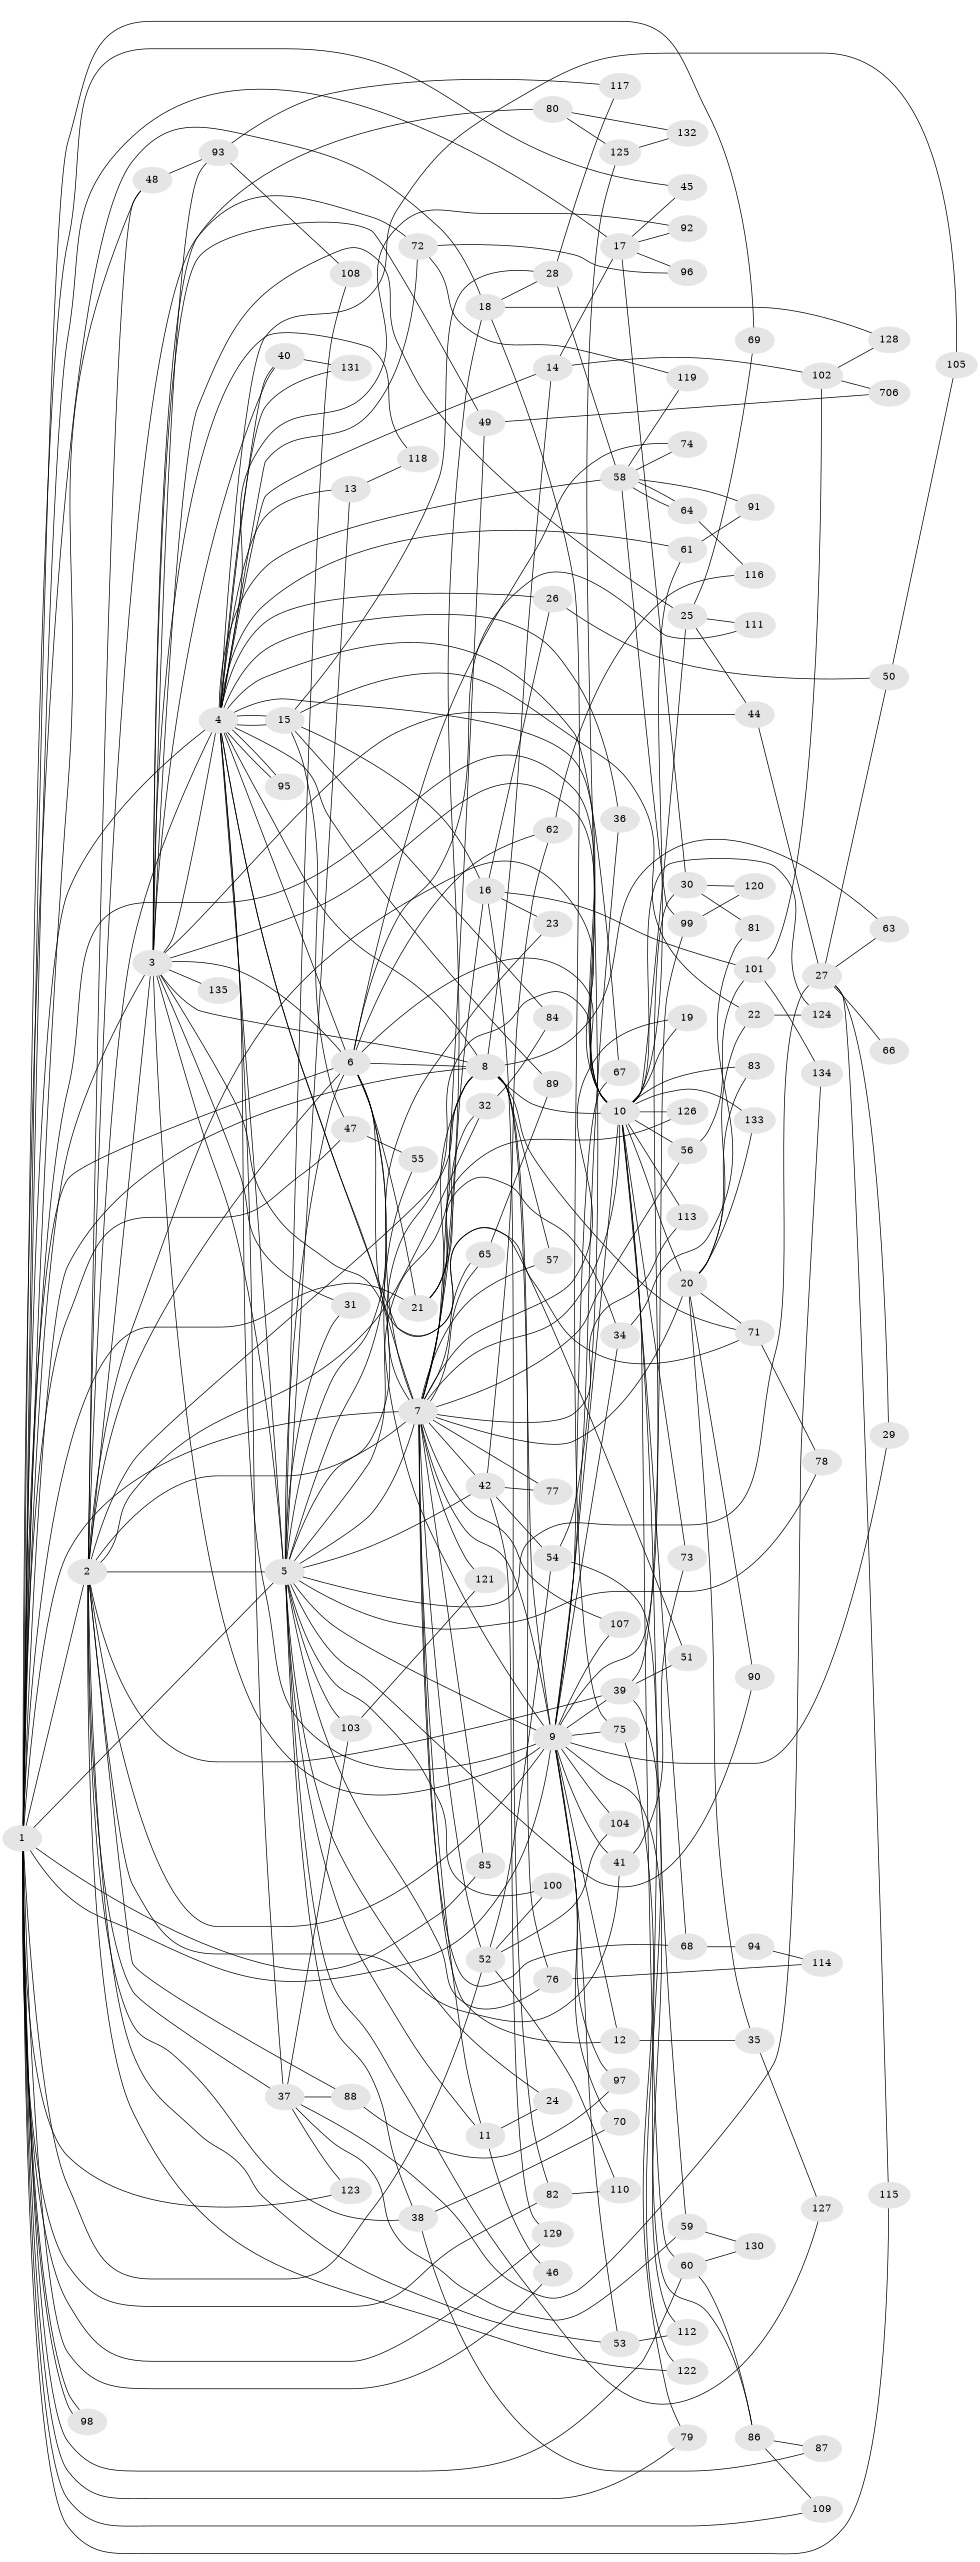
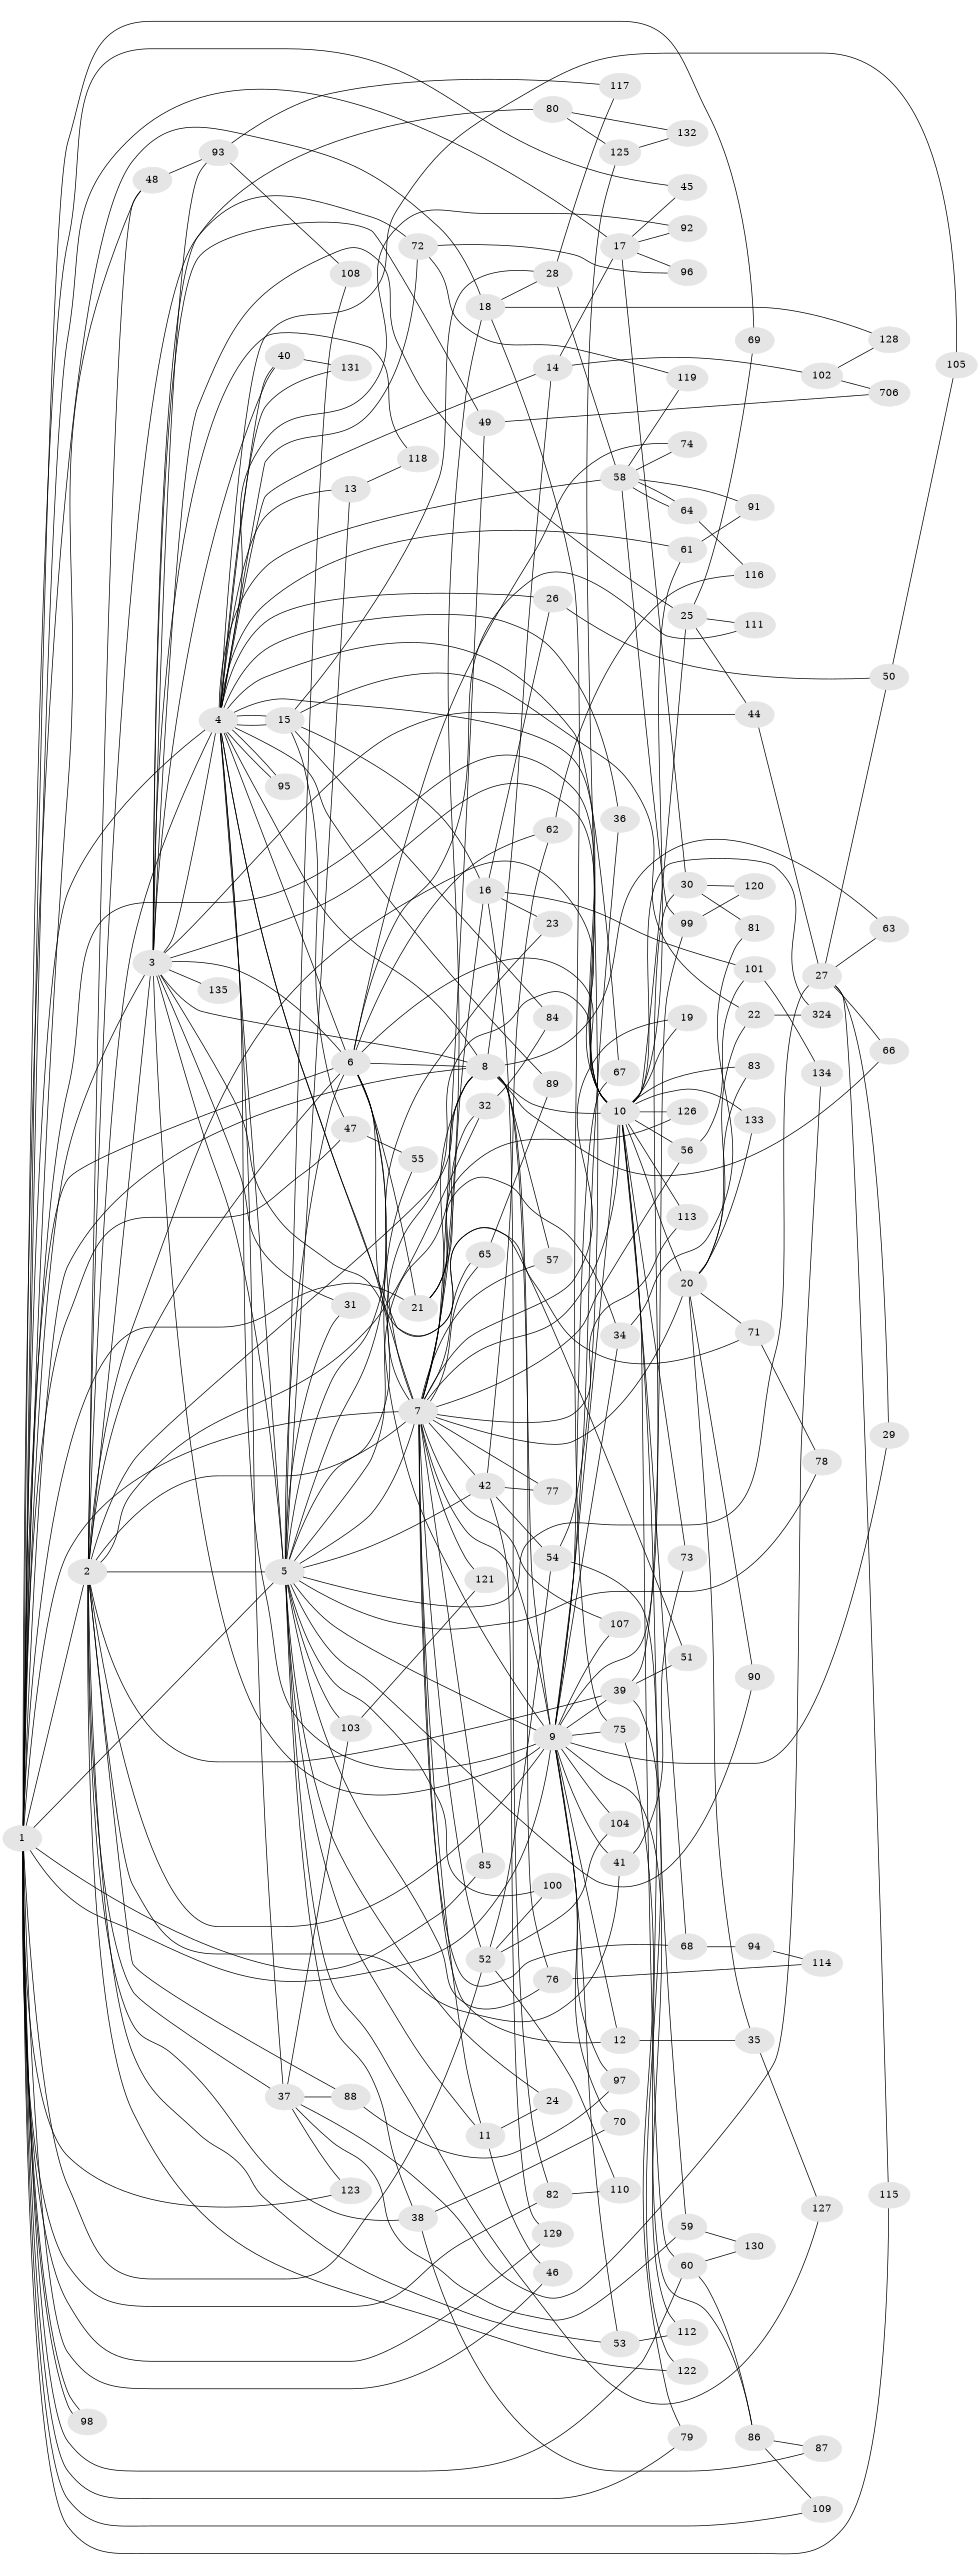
edge "102" -- "101": removed
node "124": label "124" -> "324"
edge "8" -- "71": now "8" -- "66"
